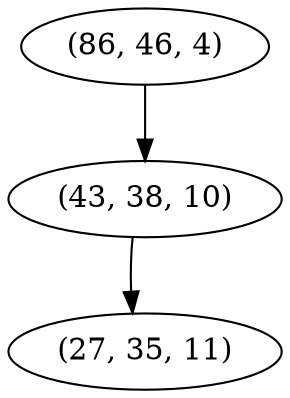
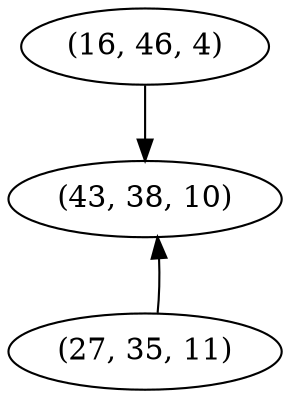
node "(86, 46, 4)": label "(86, 46, 4)" -> "(16, 46, 4)"
edge "(43, 38, 10)" -> "(27, 35, 11)": reversed
